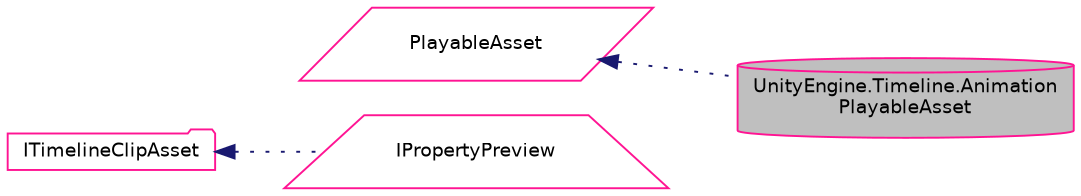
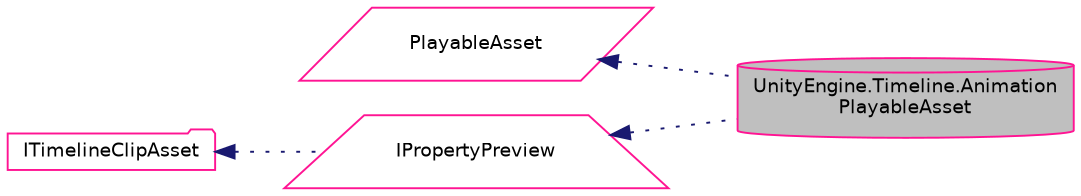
edge "UnityEngine.Timeline.Animation PlayableAsset" -> "IPropertyPreview": added
